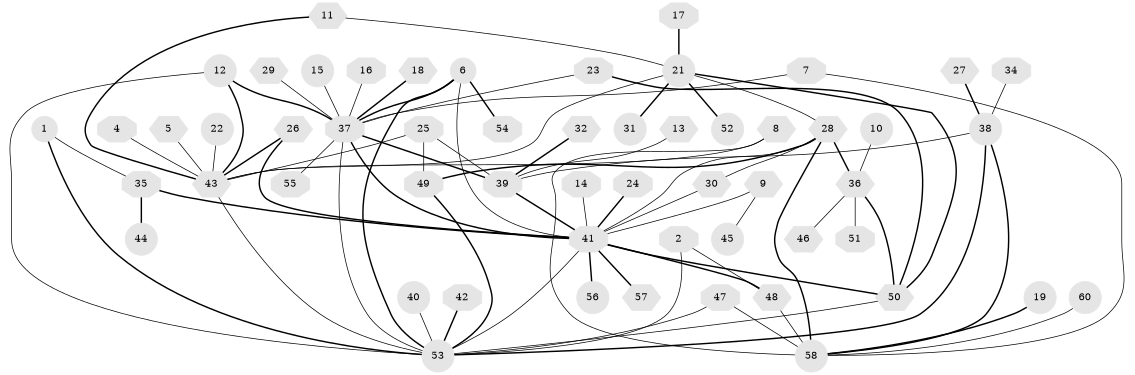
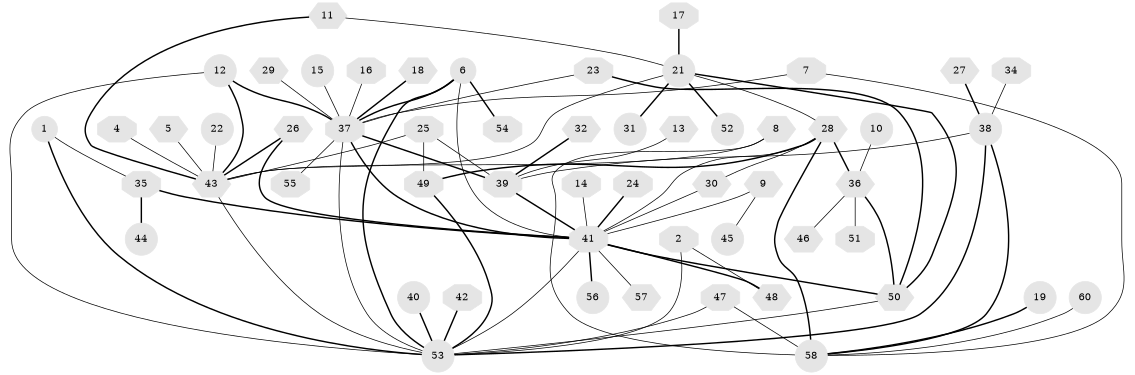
edge "41" -- "57": style bold -> solid
edge "40" -- "53": style solid -> bold
edge "48" -- "58": removed
